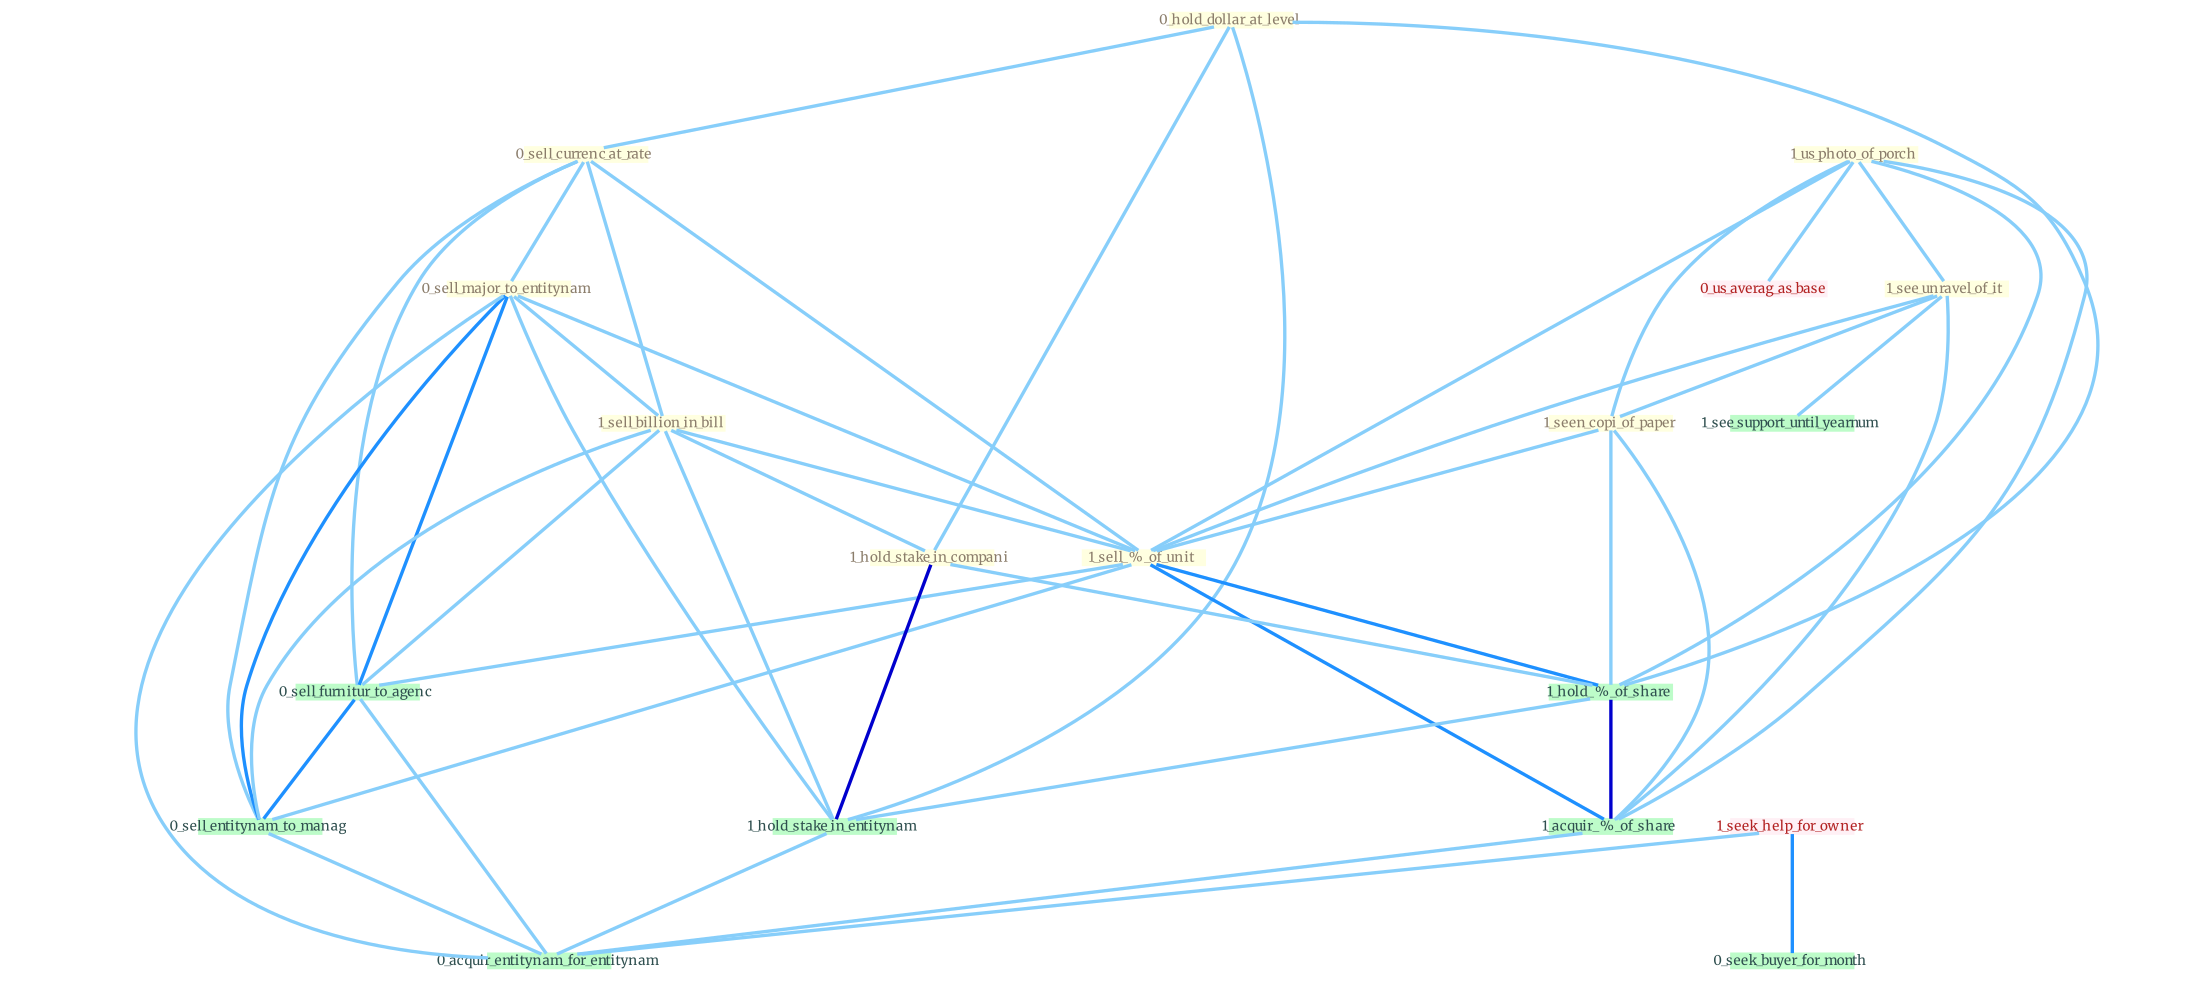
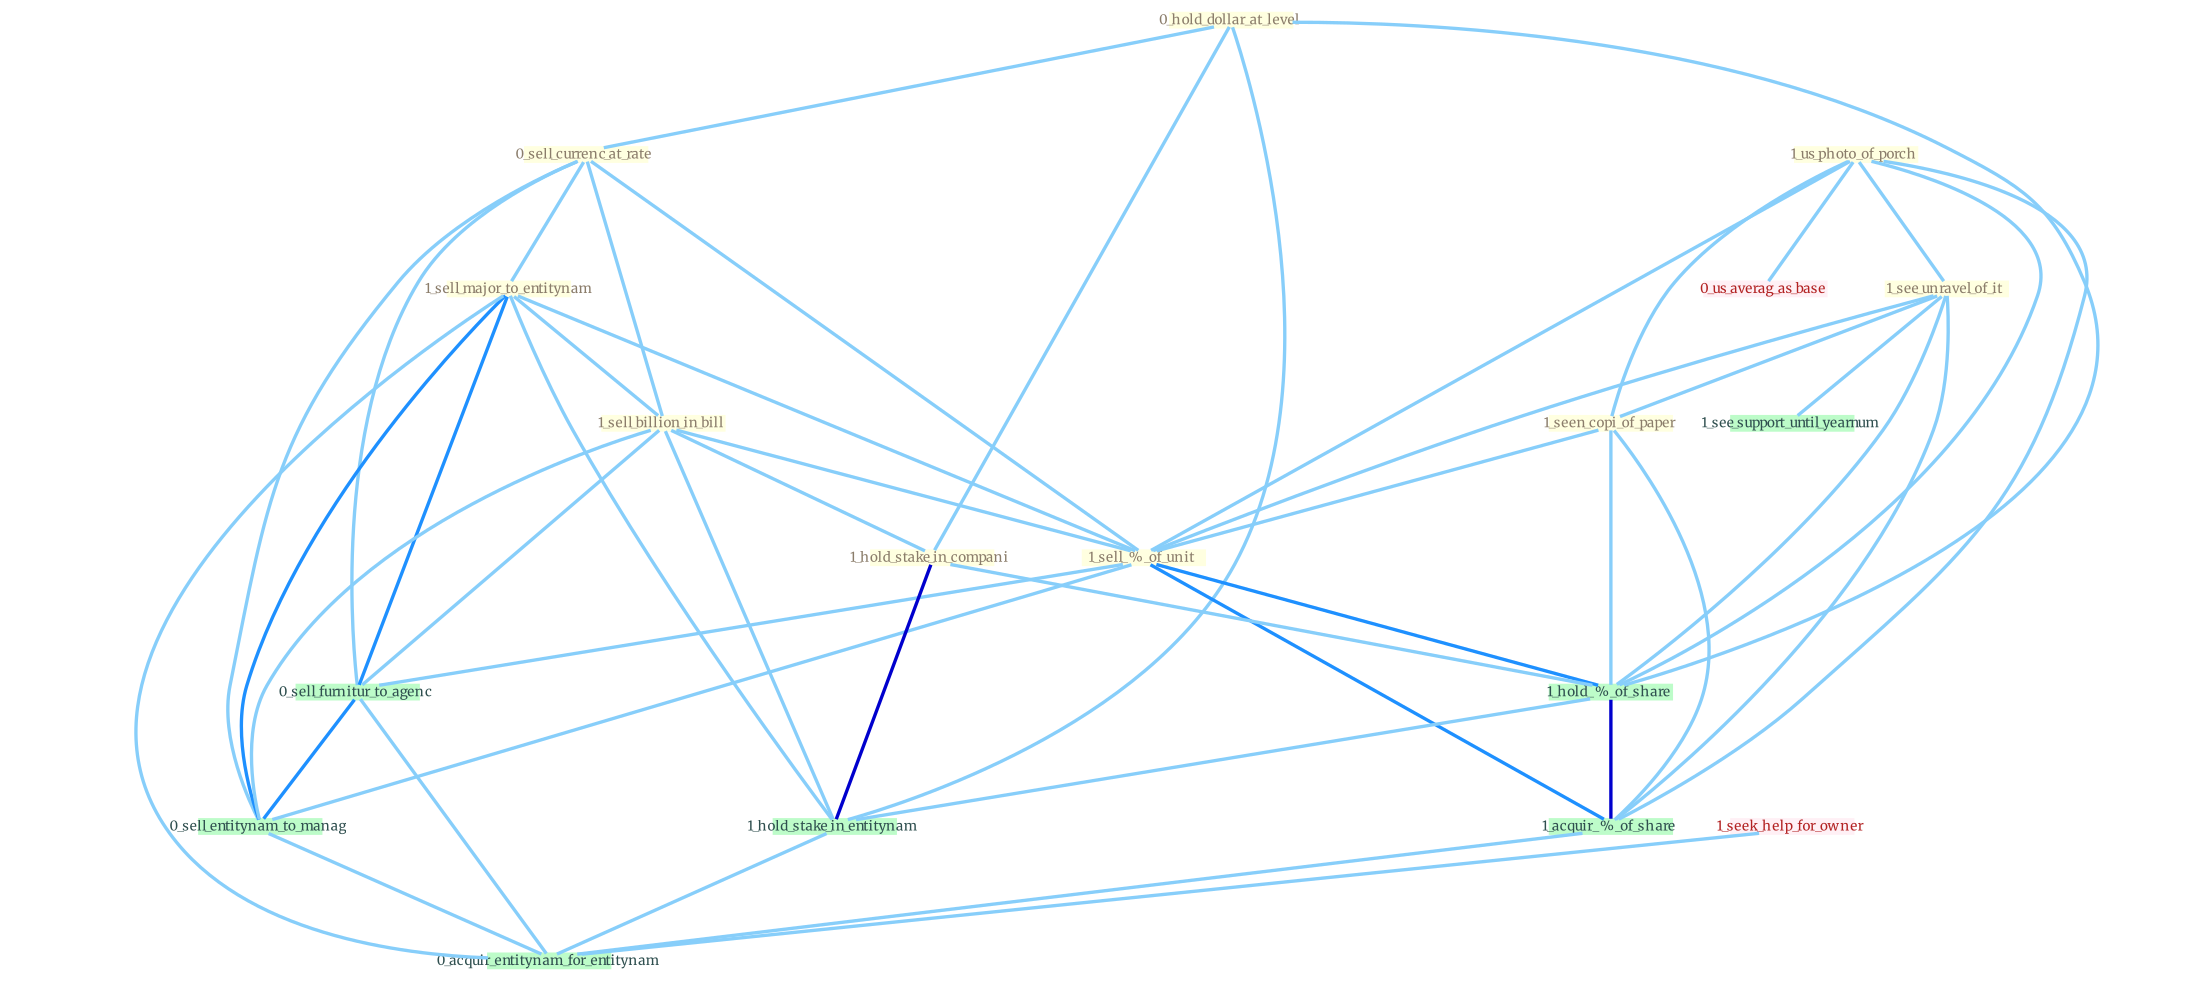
node "0_sell_major_to_entitynam": label "0_sell_major_to_entitynam" -> "1_sell_major_to_entitynam"
edge "1_see_unravel_of_it" -- "1_hold_%_of_share": added
node "0_seek_buyer_for_month": removed
